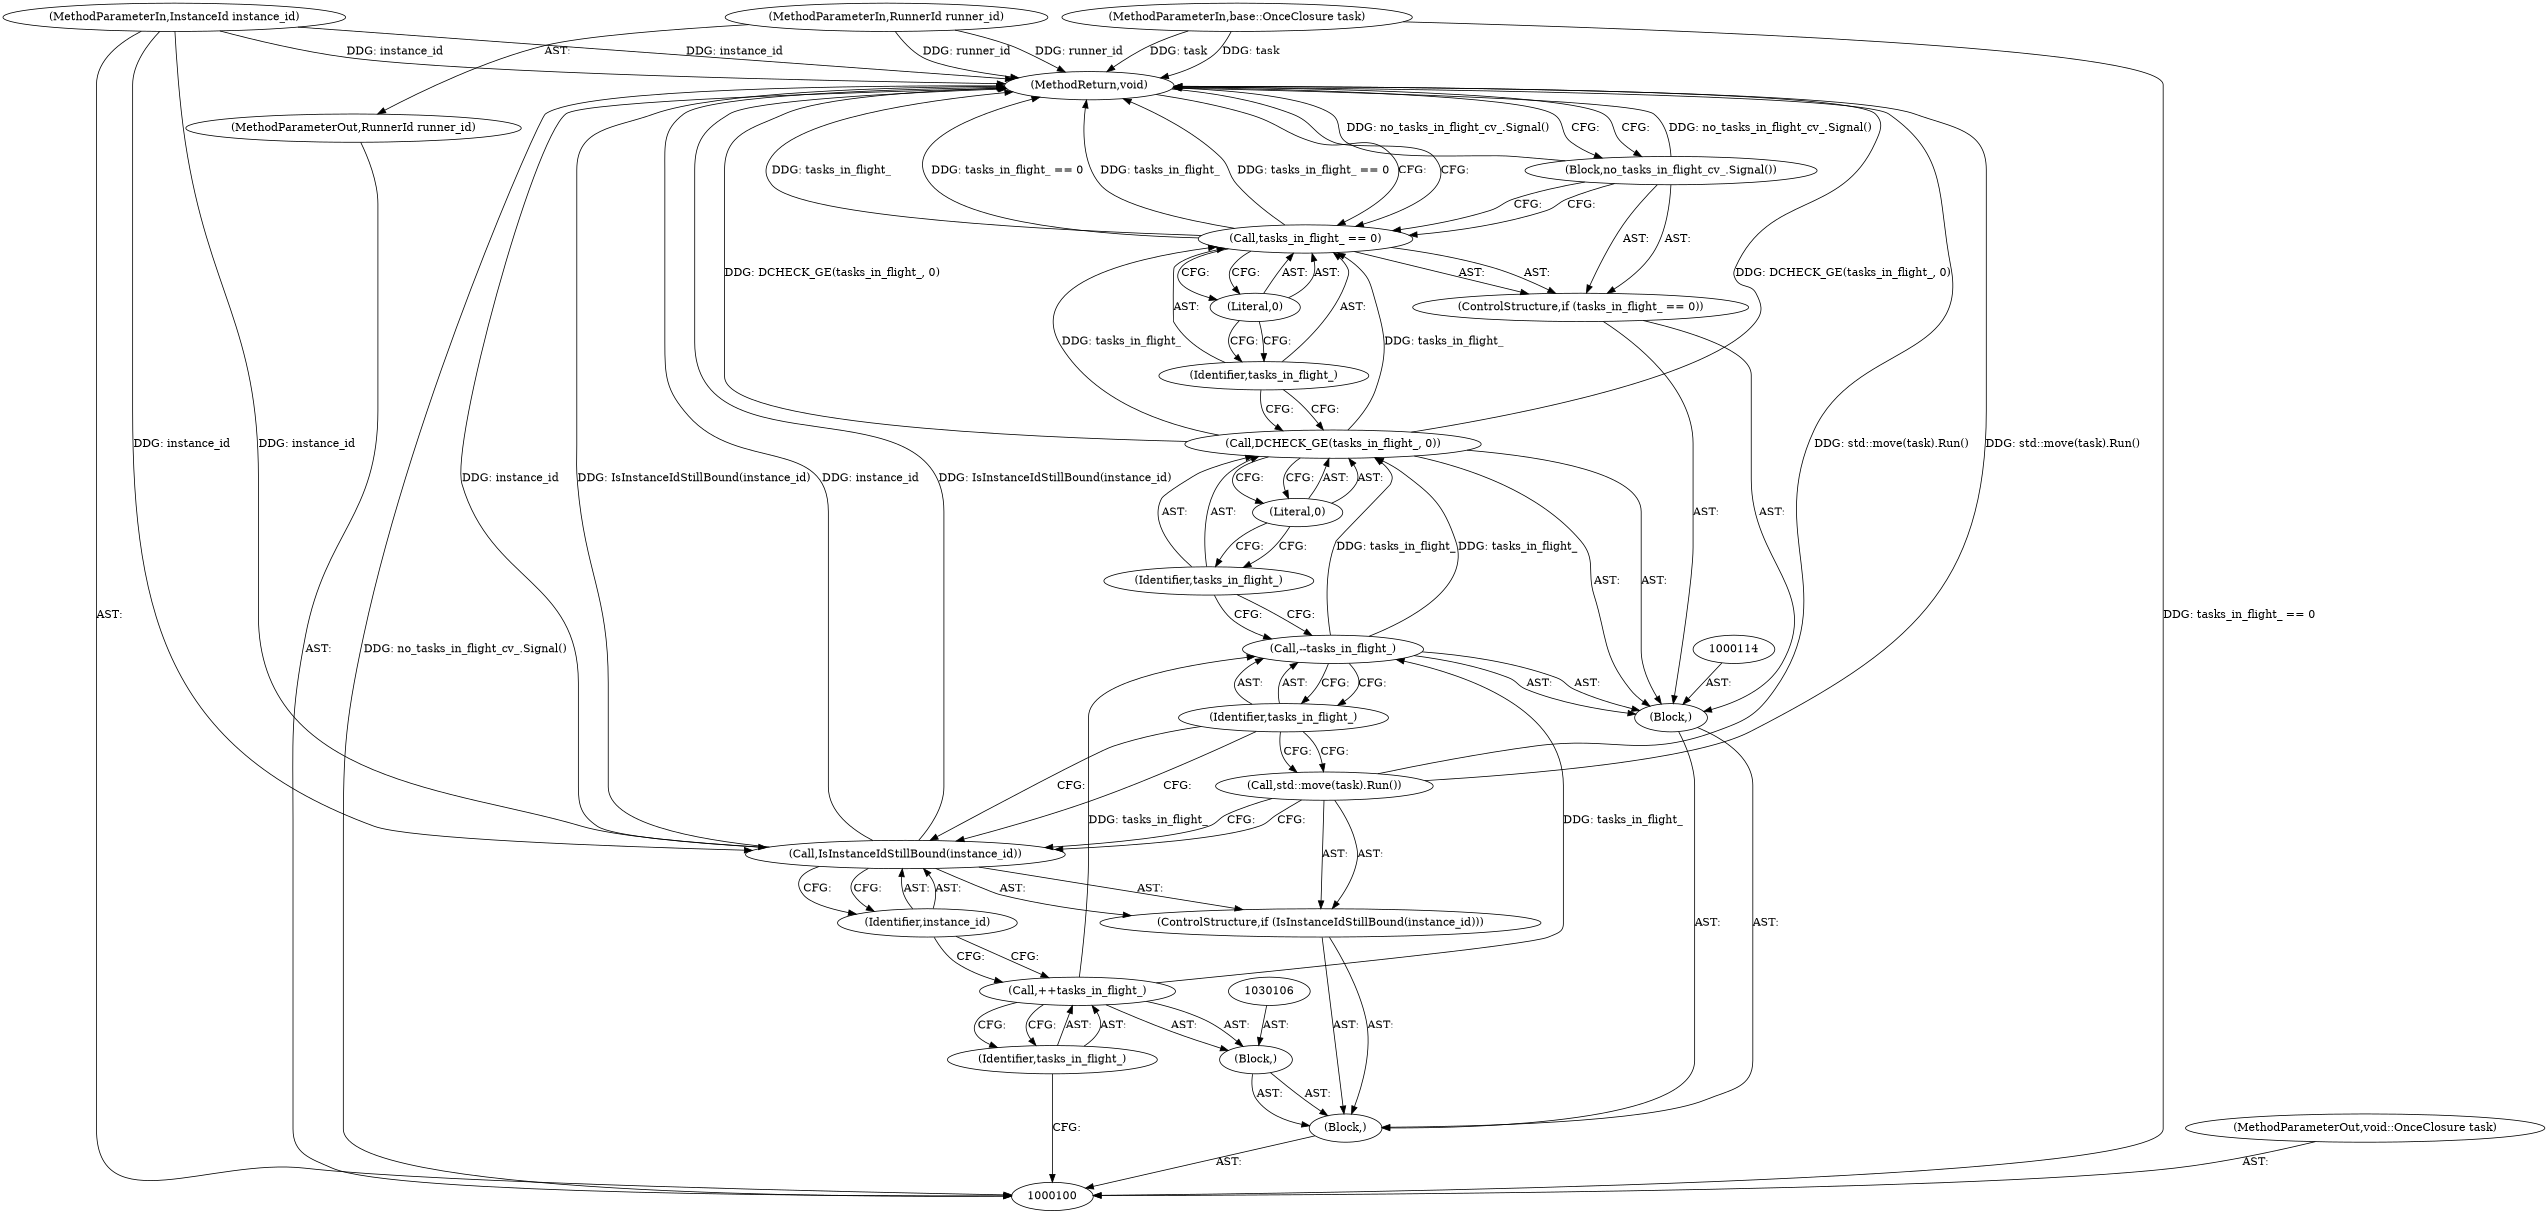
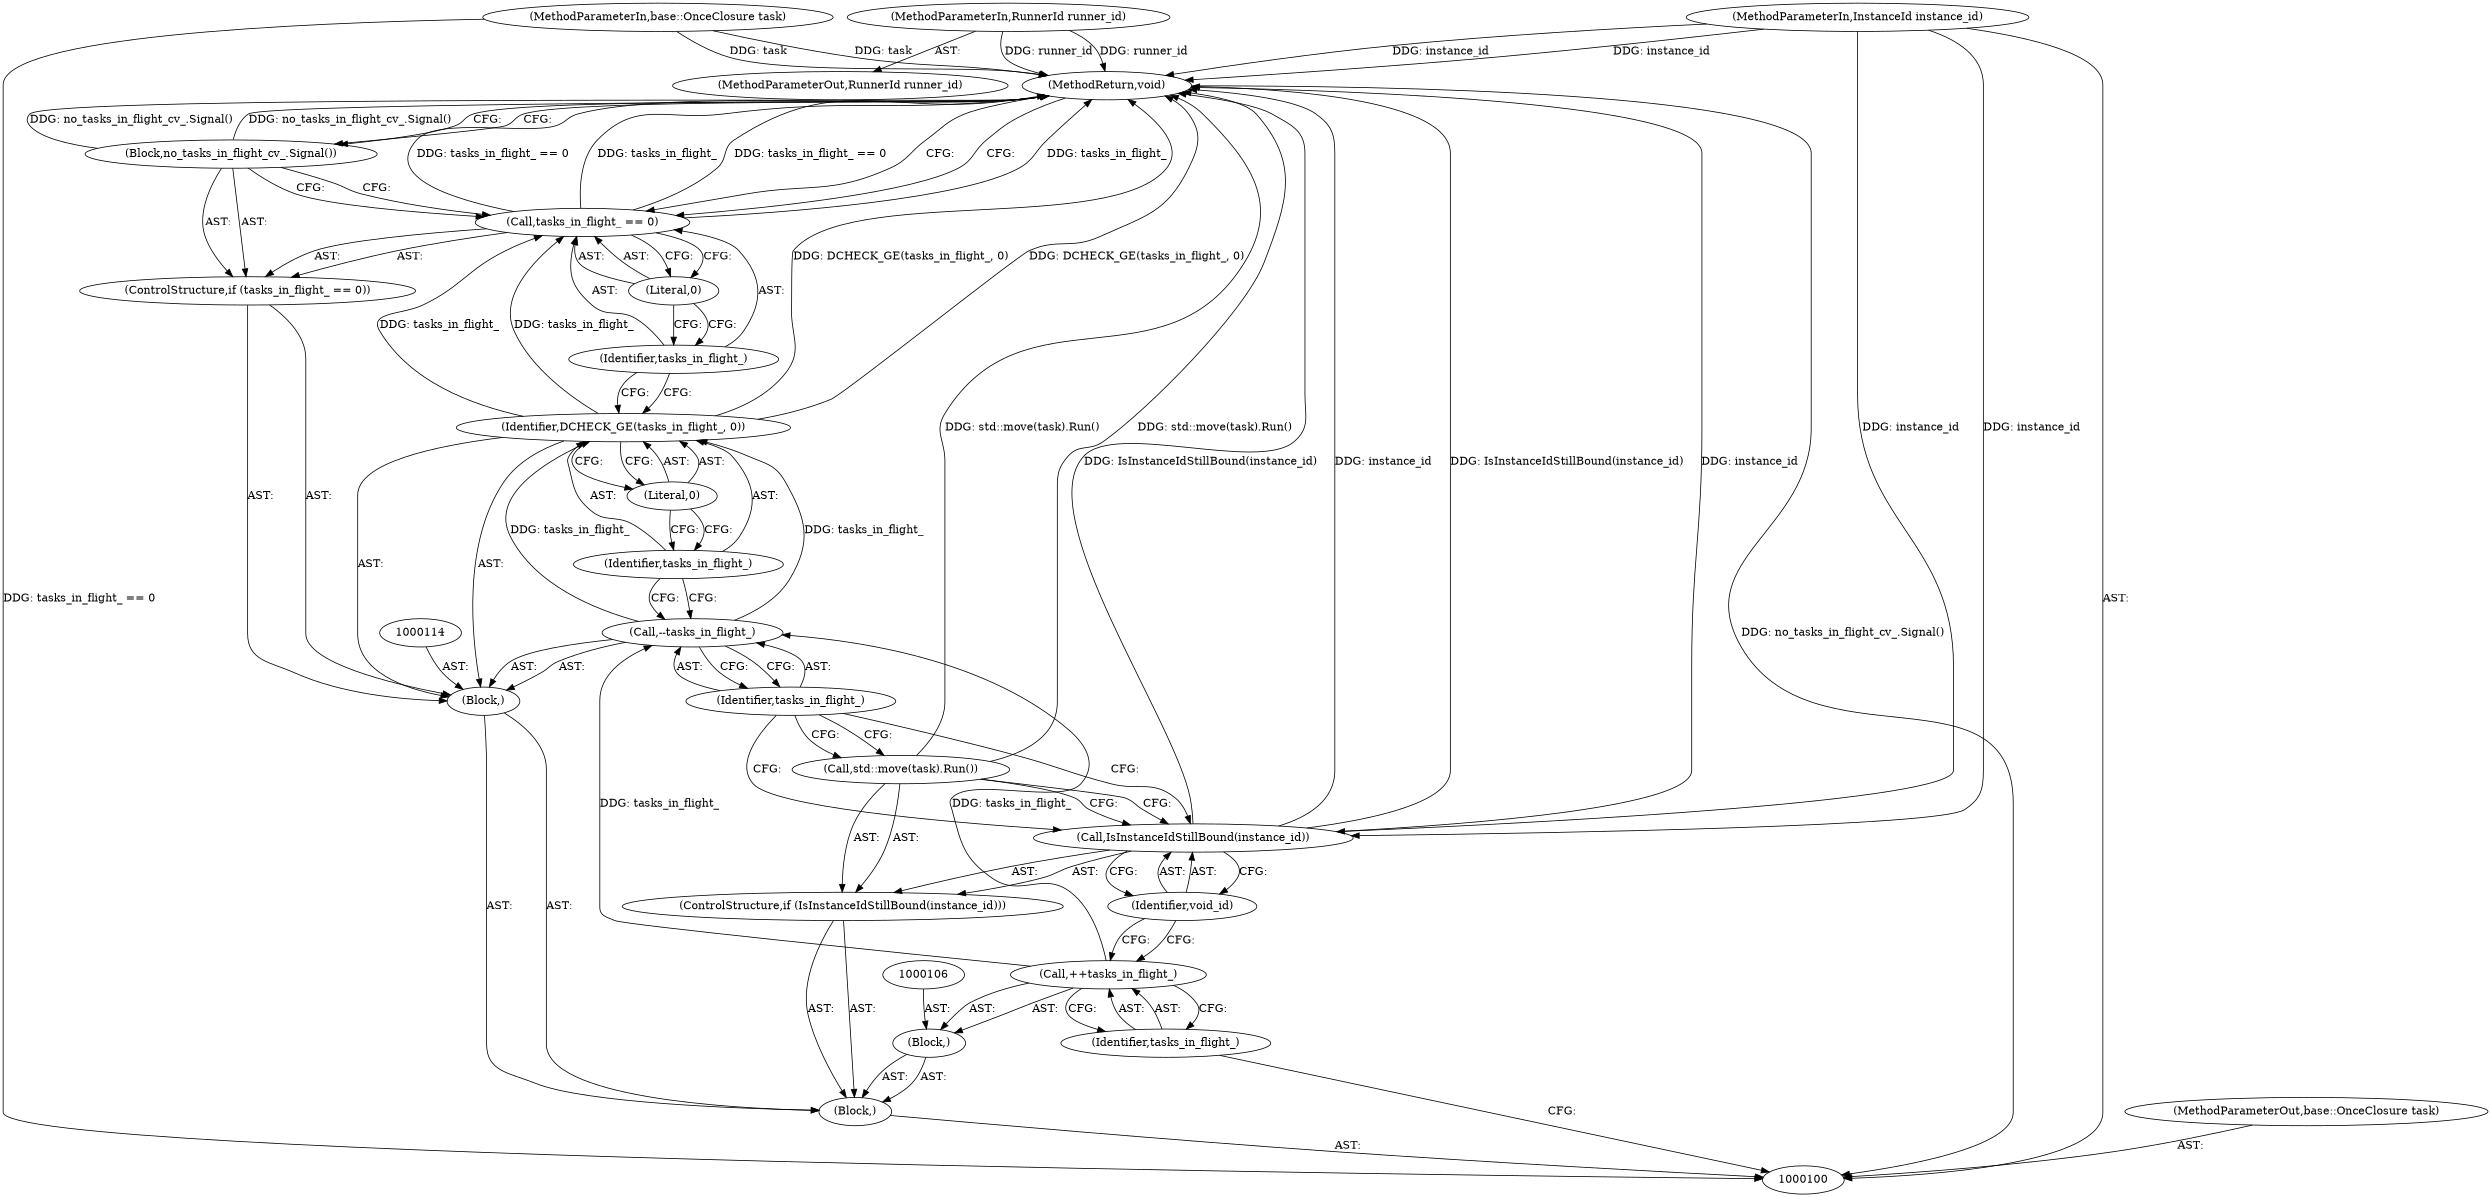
node "(Call,DCHECK_GE(tasks_in_flight_, 0))": label "(Call,DCHECK_GE(tasks_in_flight_, 0))" -> "(Identifier,DCHECK_GE(tasks_in_flight_, 0))"
node "(Identifier,instance_id)": label "(Identifier,instance_id)" -> "(Identifier,void_id)"
node "1030106": label "1030106" -> "1000106"
edge "(MethodParameterOut,RunnerId runner_id)" -> "1000100": removed, label "AST:"
node "(MethodParameterOut,void::OnceClosure task)": label "(MethodParameterOut,void::OnceClosure task)" -> "(MethodParameterOut,base::OnceClosure task)"
